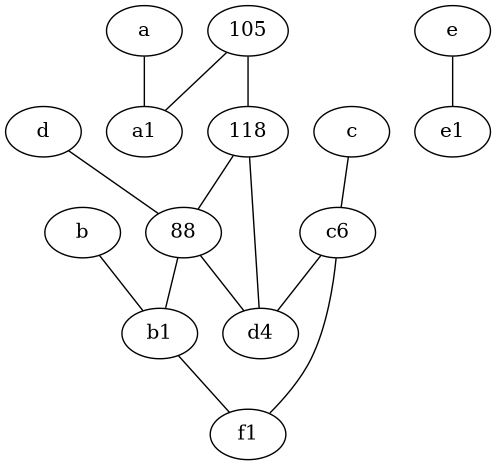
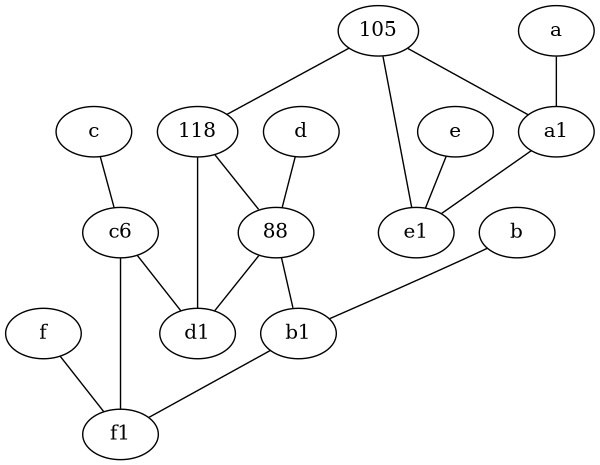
edge "105" -- "e1": added
edge "a1" -- "e1": added
node "f": added
node "d4": label "d4" -> "d1"
